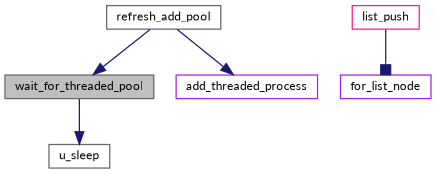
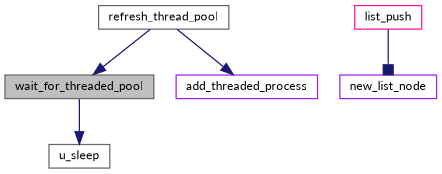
node "refresh_add_pool": label "refresh_add_pool" -> "refresh_thread_pool"
node "for_list_node": label "for_list_node" -> "new_list_node"
